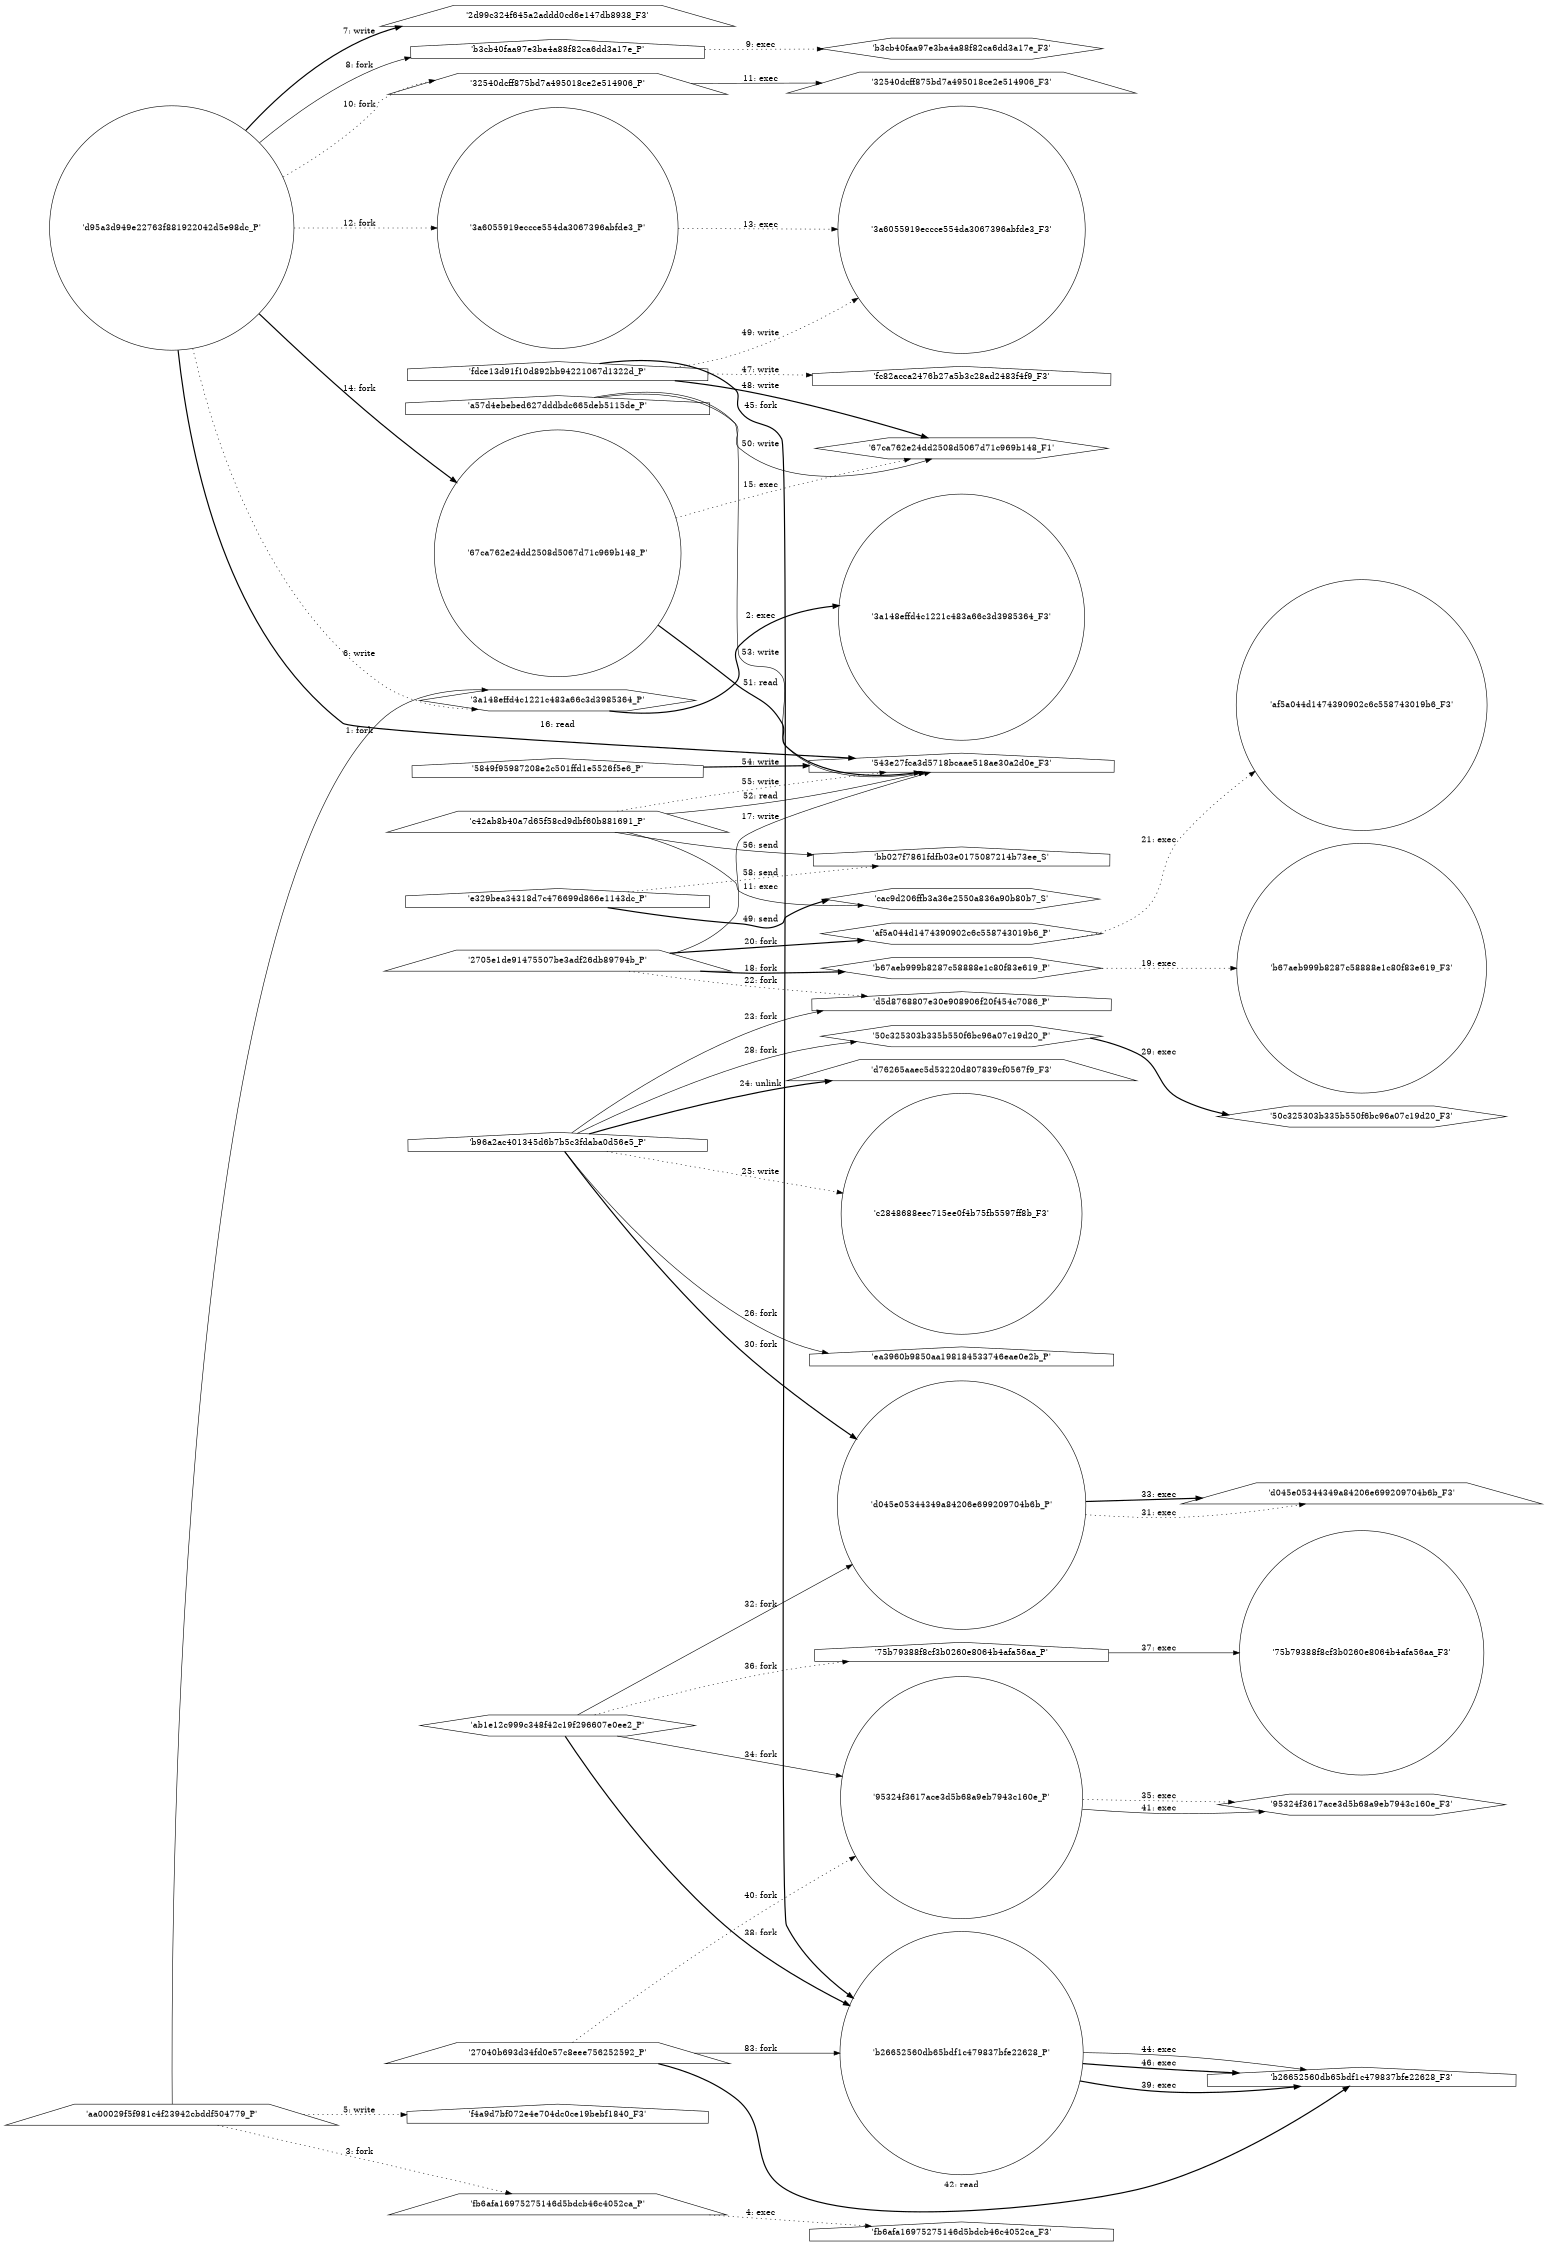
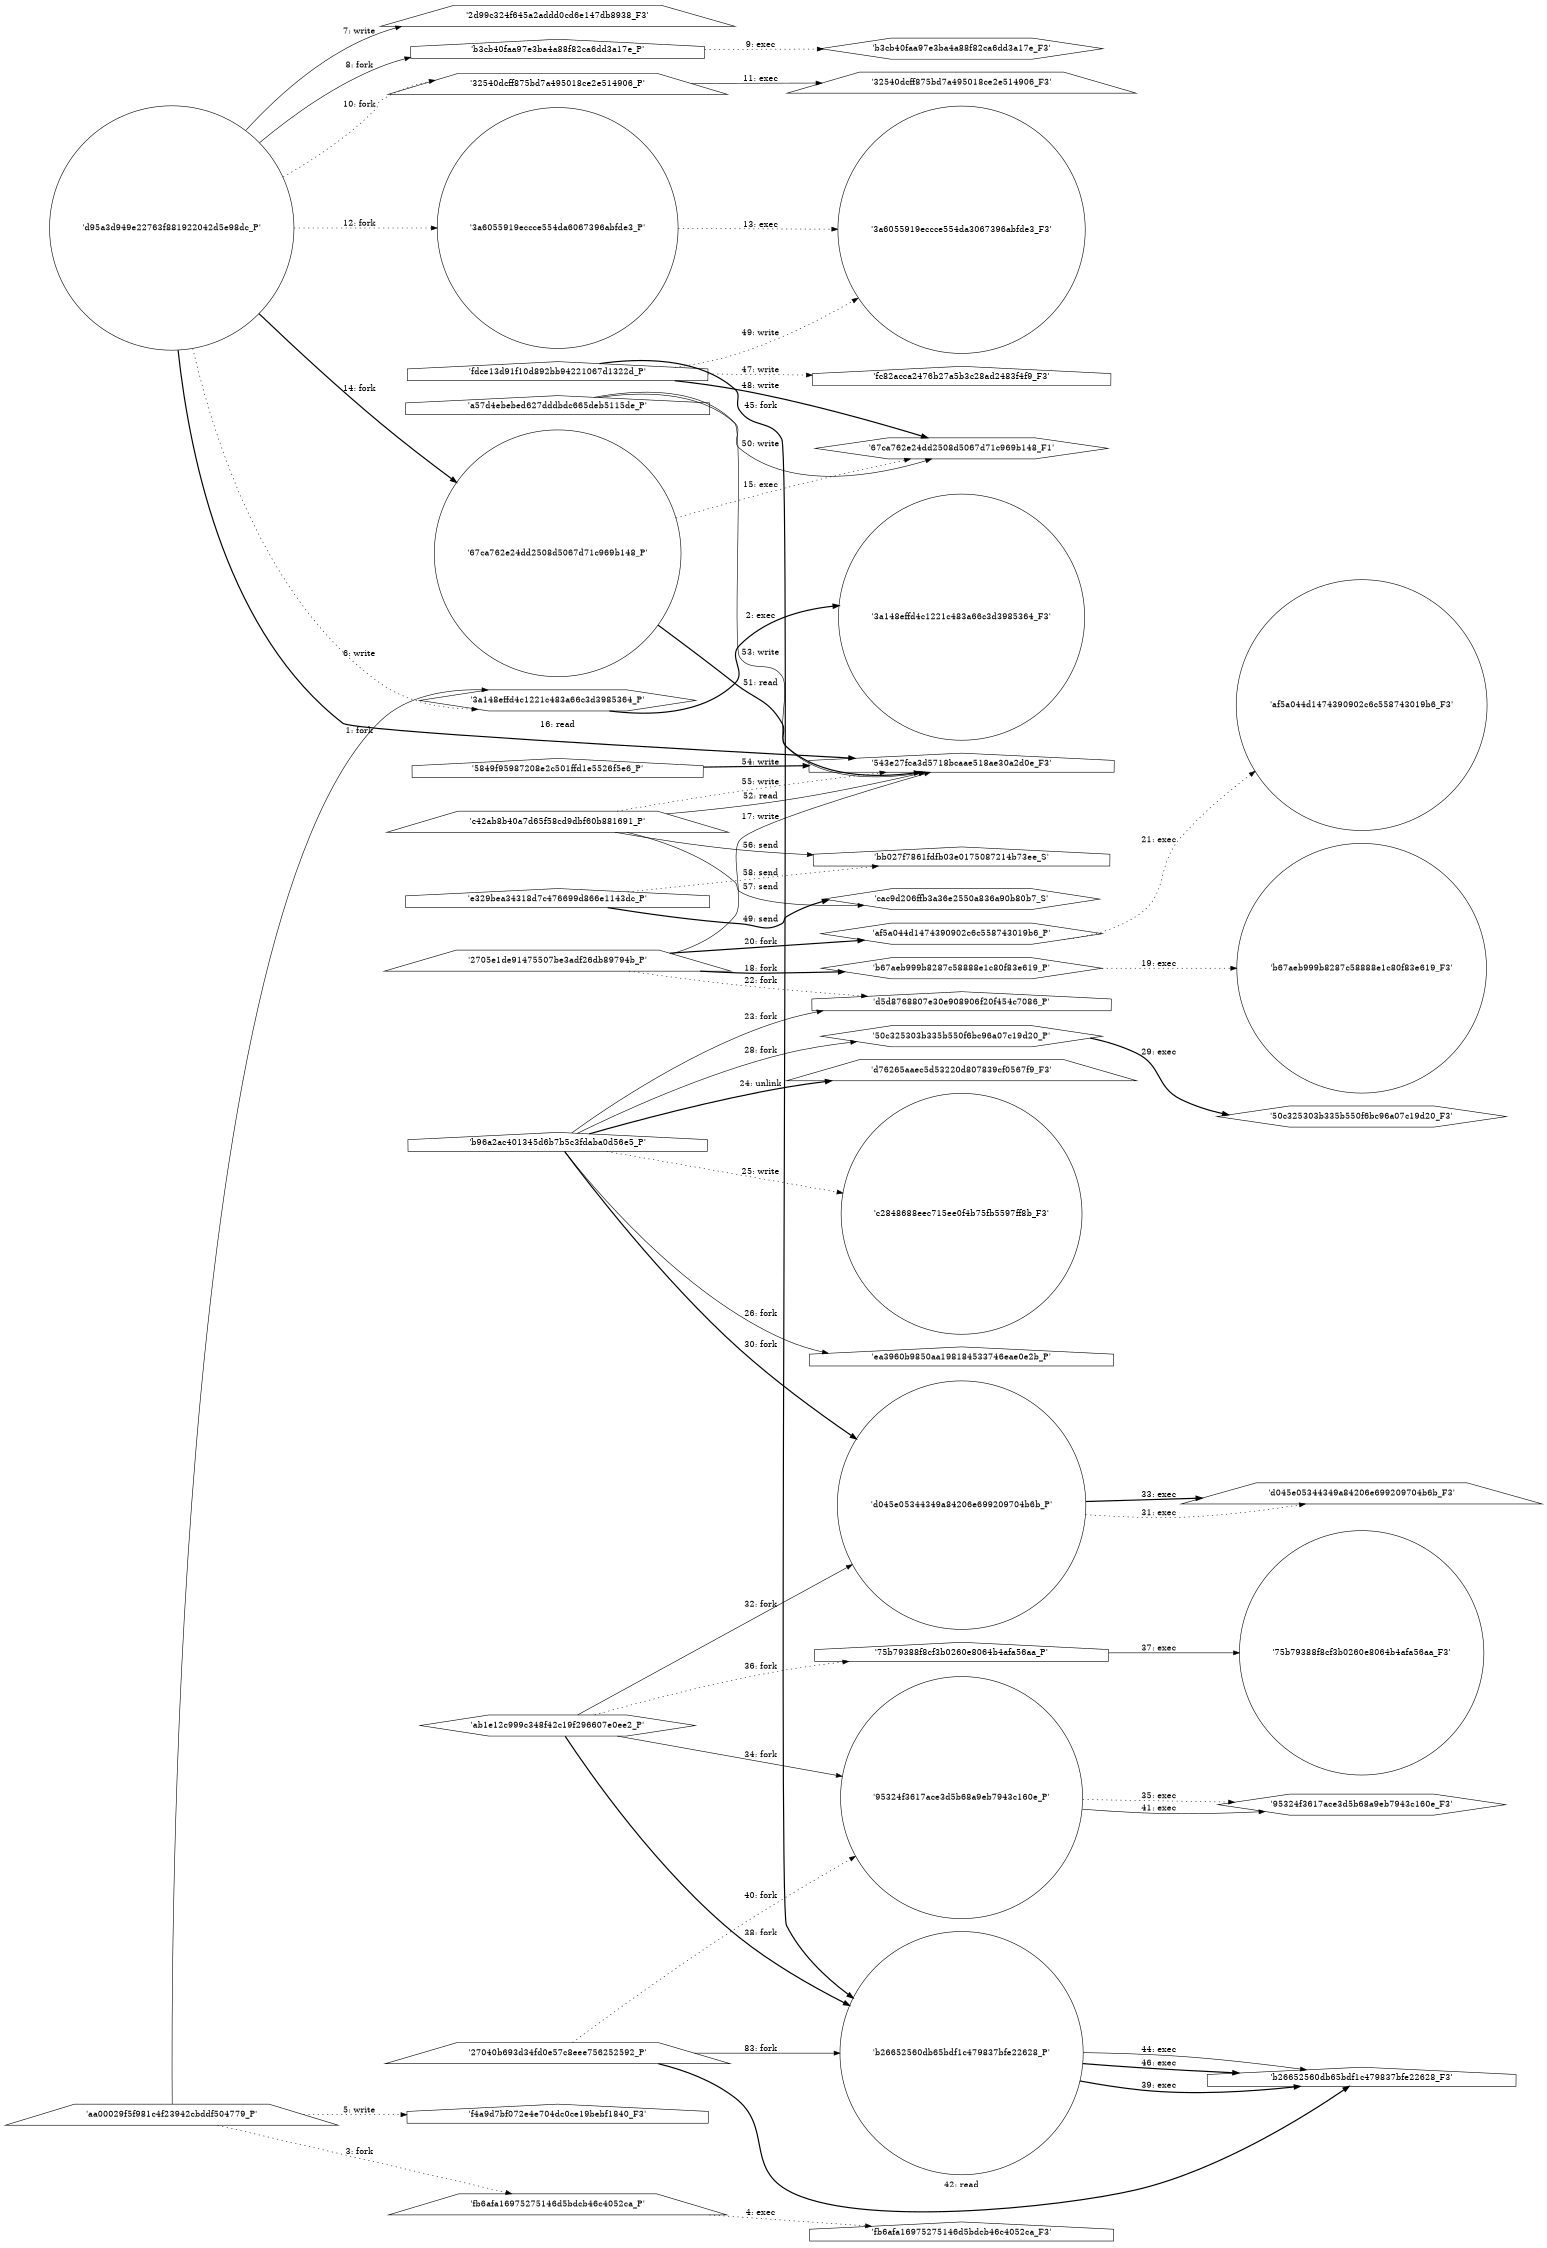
edge "'d95a3d949e22763f881922042d5e98dc_P'" -> "'2d99c324f645a2addd0cd6e147db8938_F3'": style bold -> solid
node "'3a6055919eccce554da3067396abfde3_P'": label "'3a6055919eccce554da3067396abfde3_P'" -> "'3a6055919eccce554da6067396abfde3_P'"
edge "'c42ab8b40a7d65f58cd9dbf60b881691_P'" -> "'cac9d206ffb3a36e2550a836a90b80b7_S'": label "11: exec" -> "57: send"
